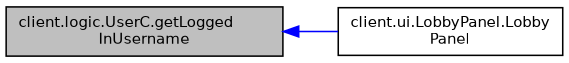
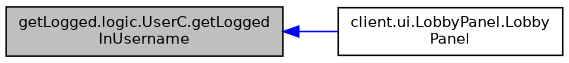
node "client.logic.UserC.getLogged InUsername": label "client.logic.UserC.getLogged InUsername" -> "getLogged.logic.UserC.getLogged InUsername"
